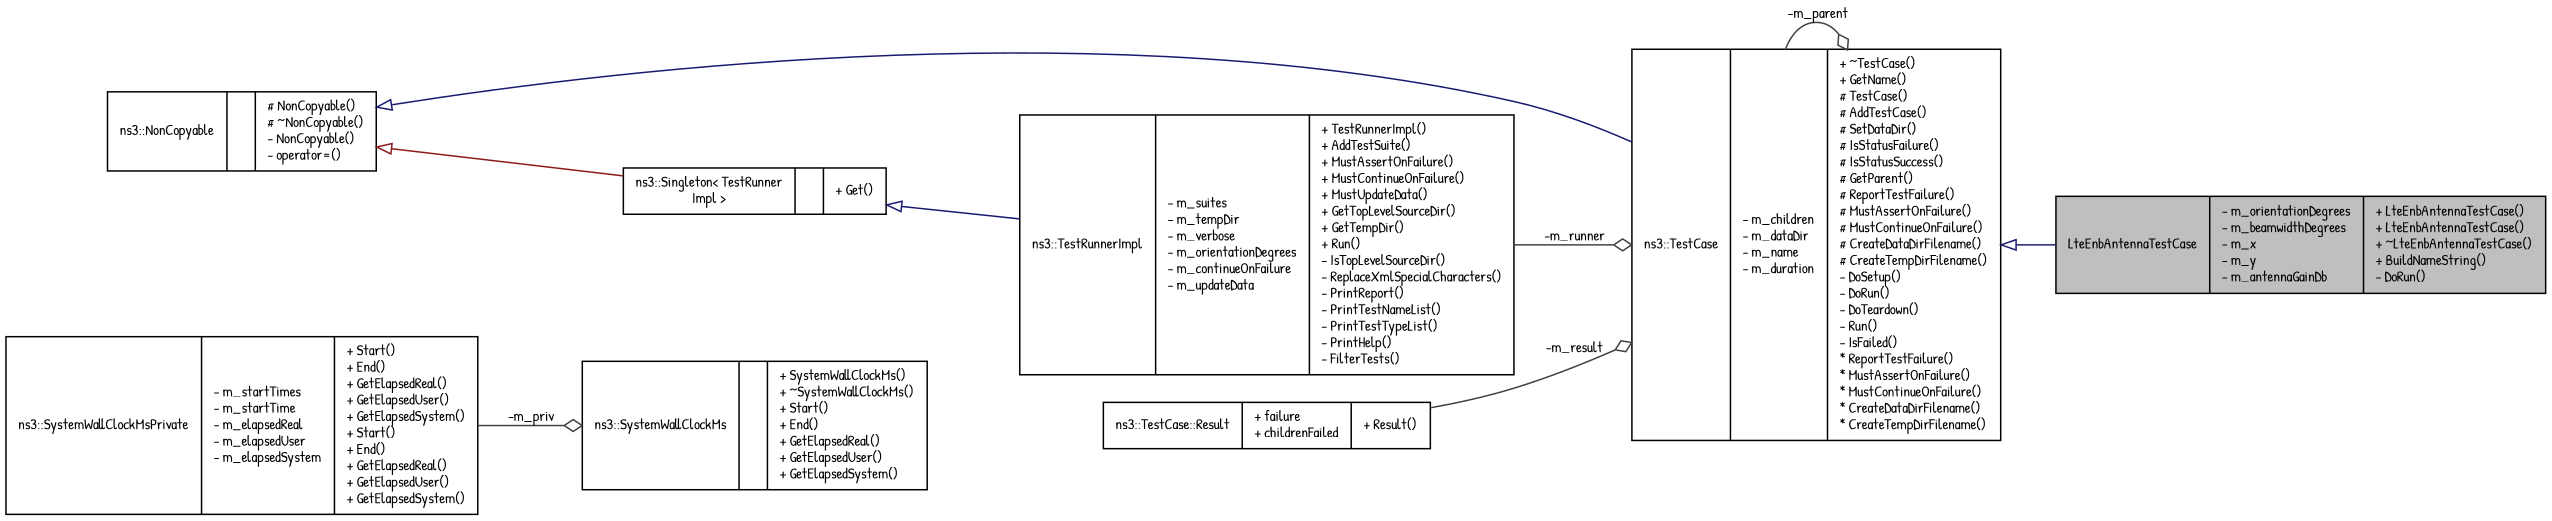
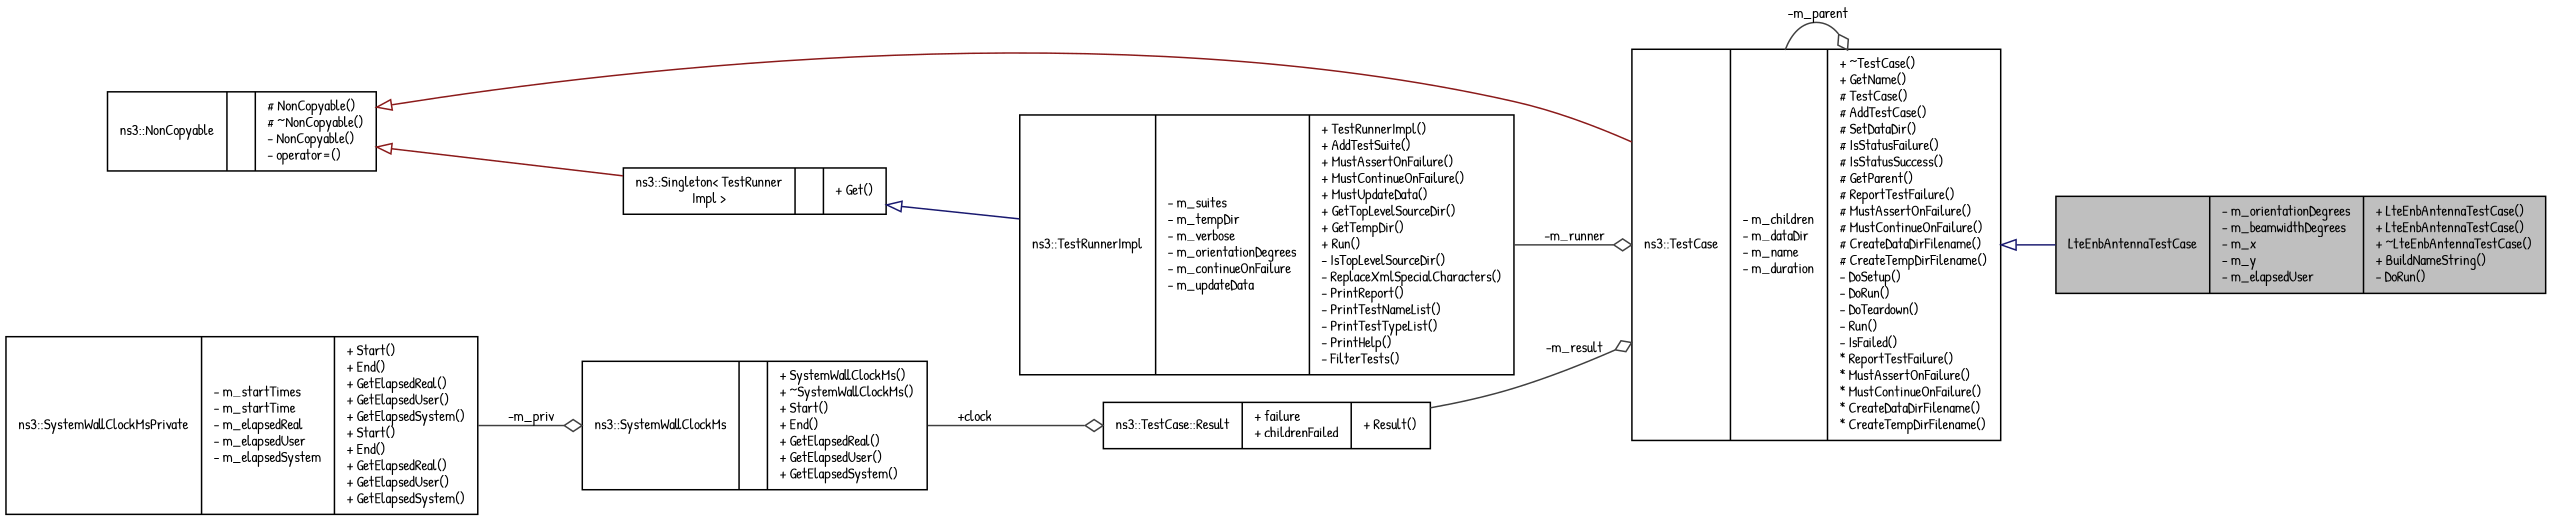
edge "ns3::TestCase" -> "ns3::NonCopyable": color midnightblue -> firebrick4
node "LteEnbAntennaTestCase": text "- m_antennaGainDb" -> "- m_elapsedUser"
edge "ns3::SystemWallClockMs" -> "ns3::TestCase::Result": added, label "+clock"
